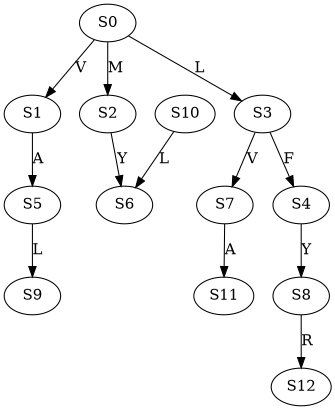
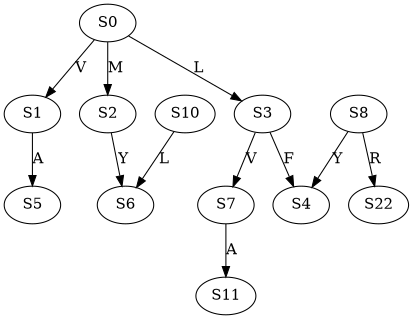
edge "S4" -> "S8": reversed
node "S9": removed
node "S12": label "S12" -> "S22"
